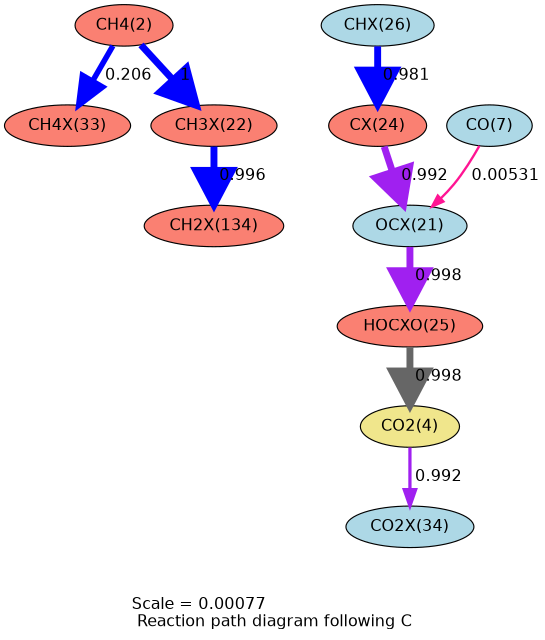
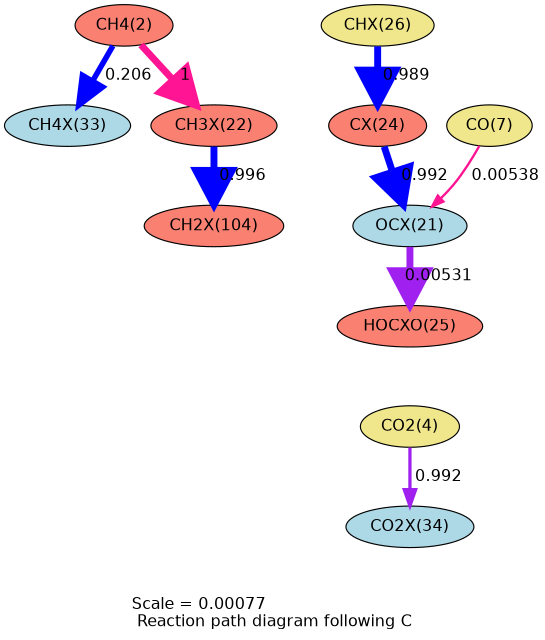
node "CHX(26)": fillcolor lightblue -> khaki
edge "CH4(2)" -> "CH3X(22)": color blue -> deeppink
edge "CHX(26)" -> "CX(24)": label " 0.981" -> " 0.989"
node "CH4X(33)": fillcolor salmon -> lightblue
node "CO(7)": fillcolor lightblue -> khaki
edge "CX(24)" -> "OCX(21)": color purple -> blue
edge "CO(7)" -> "OCX(21)": label " 0.00531" -> " 0.00538"
node "CH2X(134)": label "CH2X(134)" -> "CH2X(104)"
edge "OCX(21)" -> "HOCXO(25)": label " 0.998" -> " 0.00531"
edge "HOCXO(25)" -> "CO2(4)": removed, label "0.998"
